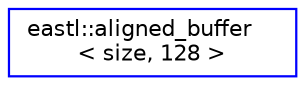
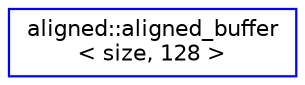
node "eastl::aligned_buffer < size, 128 >": label "eastl::aligned_buffer < size, 128 >" -> "aligned::aligned_buffer < size, 128 >"
